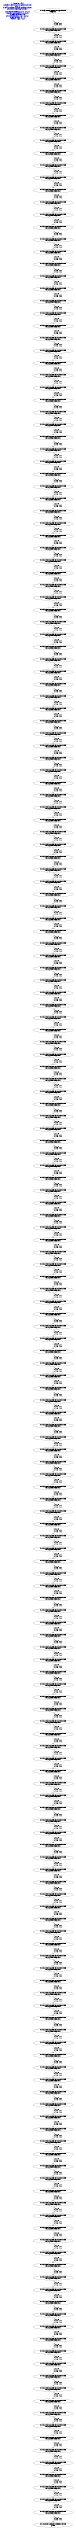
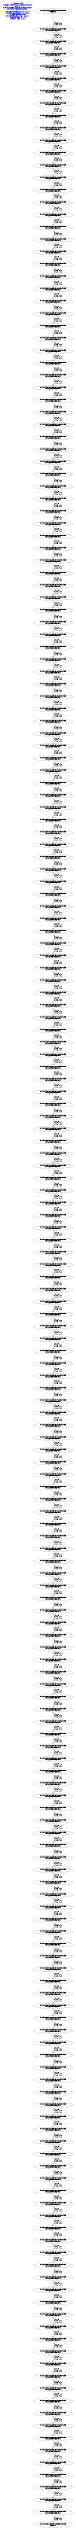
node "e10__t3__NFS3_READDIR_REPLY_TYPE CACHE": label "e10__t3__NFS3_READDIR_REPLY_TYPE CACHE" -> "e10__t3__NFS3_READDIR_REPLY_TYPE DEFAULT"
